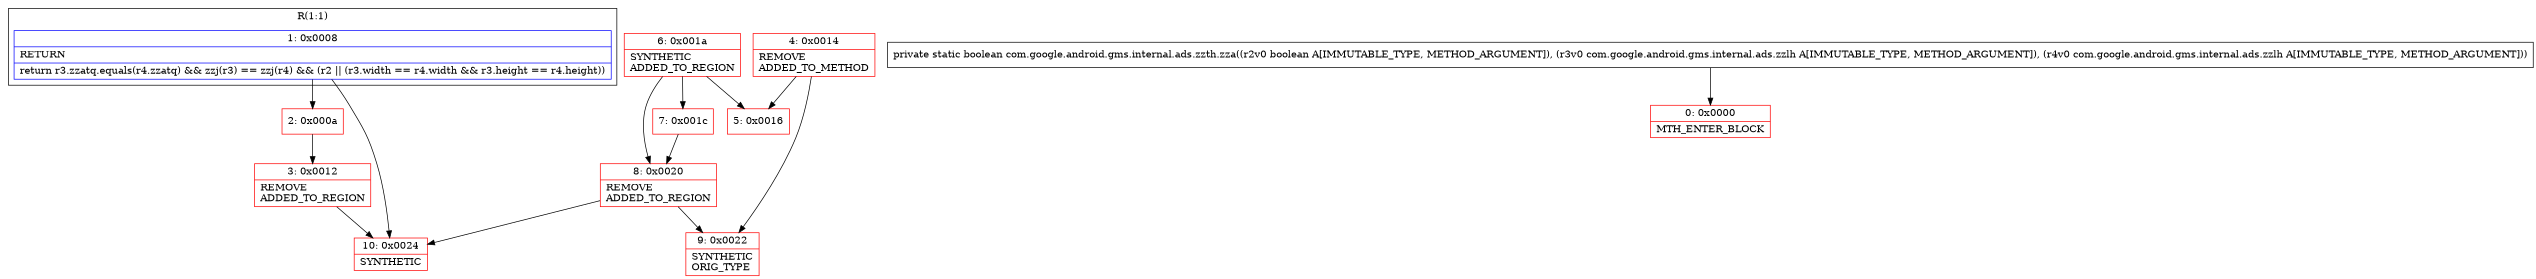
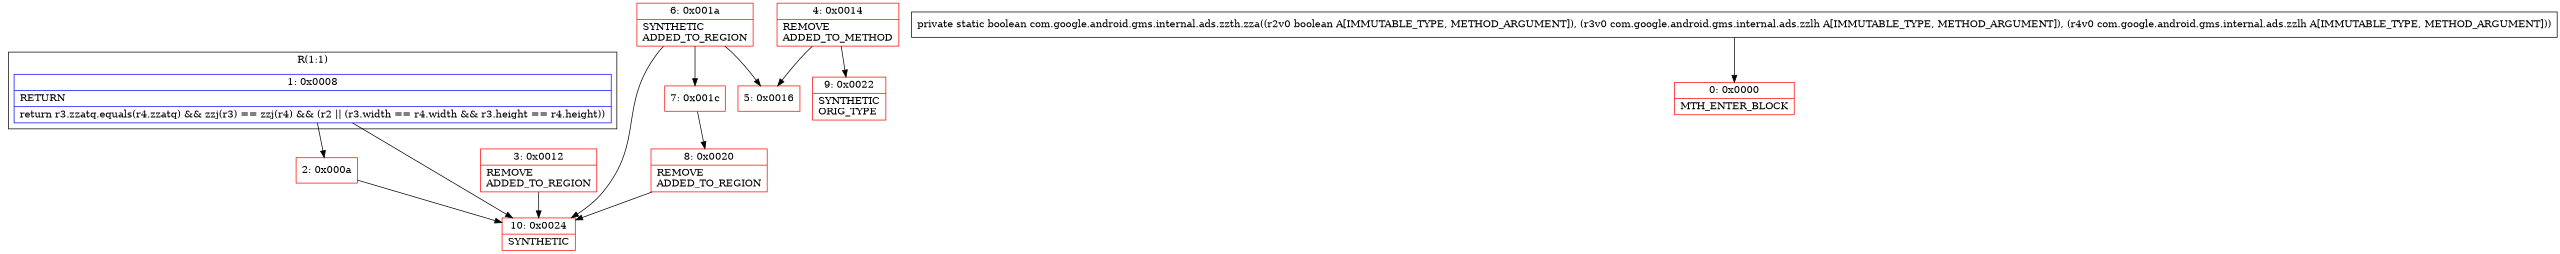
edge "6: 0x001a" -> "8: 0x0020": now "6: 0x001a" -> "10: 0x0024"
edge "2: 0x000a" -> "3: 0x0012": now "2: 0x000a" -> "10: 0x0024"
edge "8: 0x0020" -> "9: 0x0022": removed
